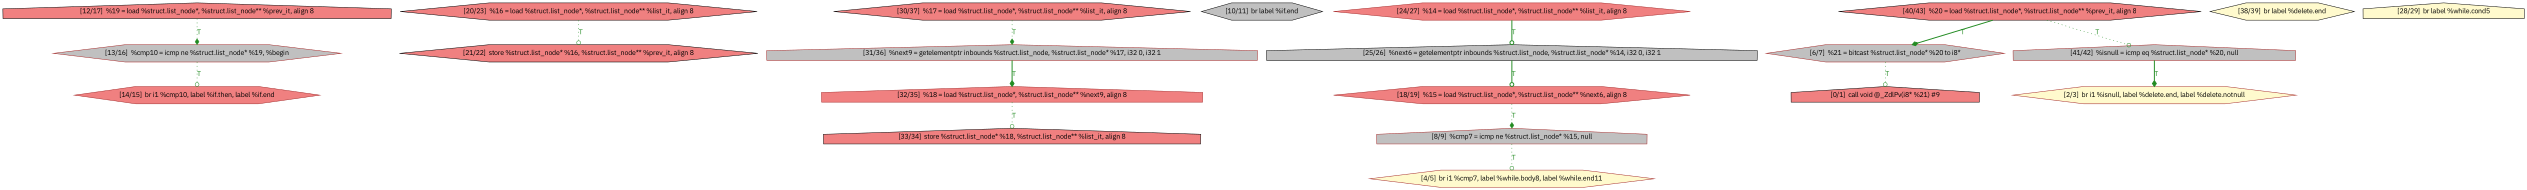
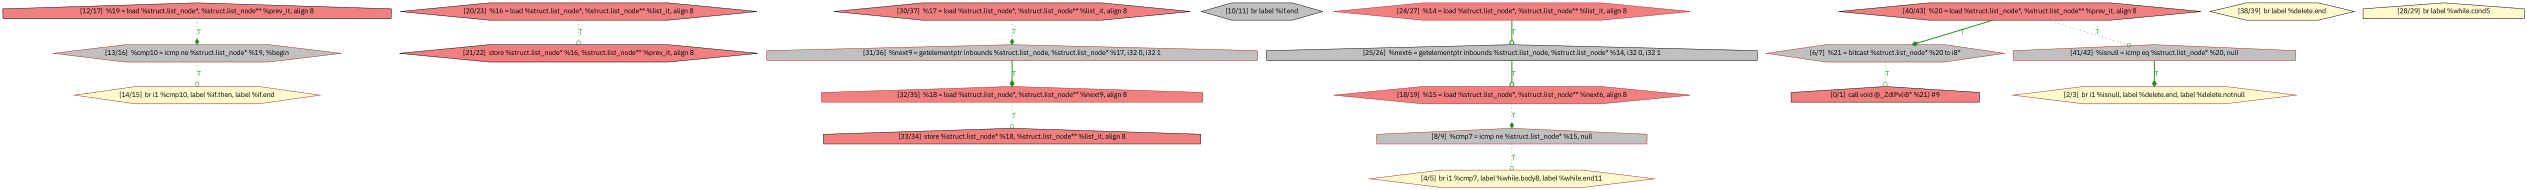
node "[14/15]  br i1 %cmp10, label %if.then, label %if.end": fillcolor lightcoral -> lemonchiffon
